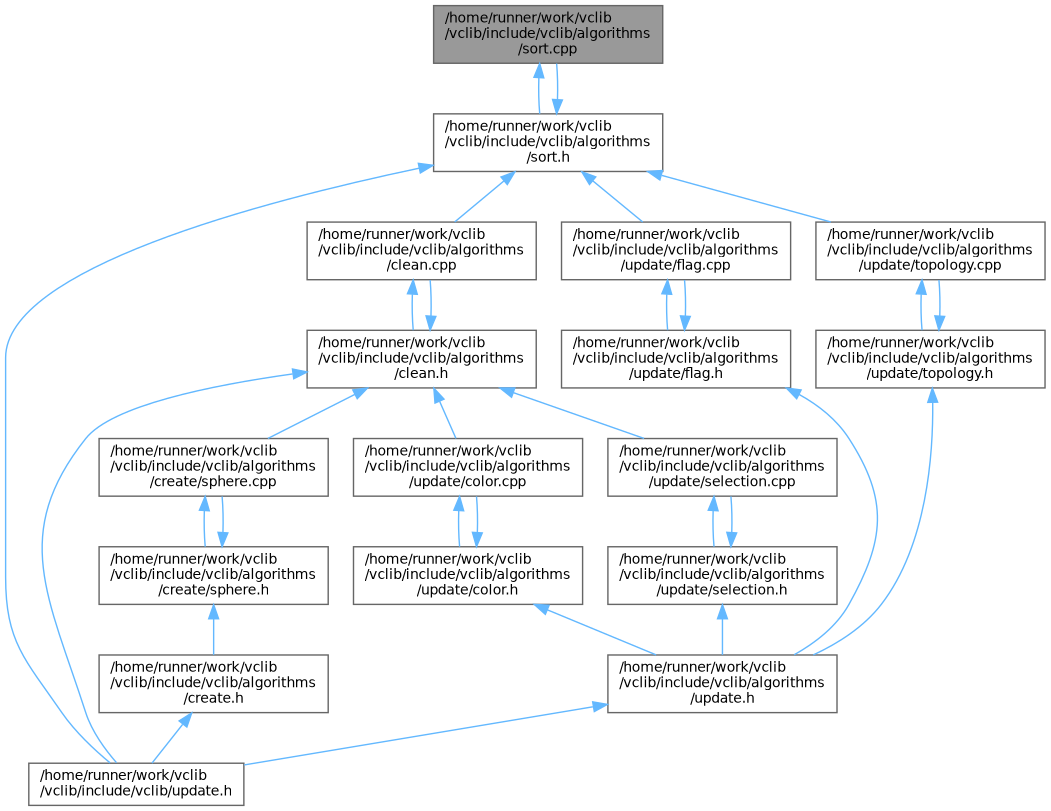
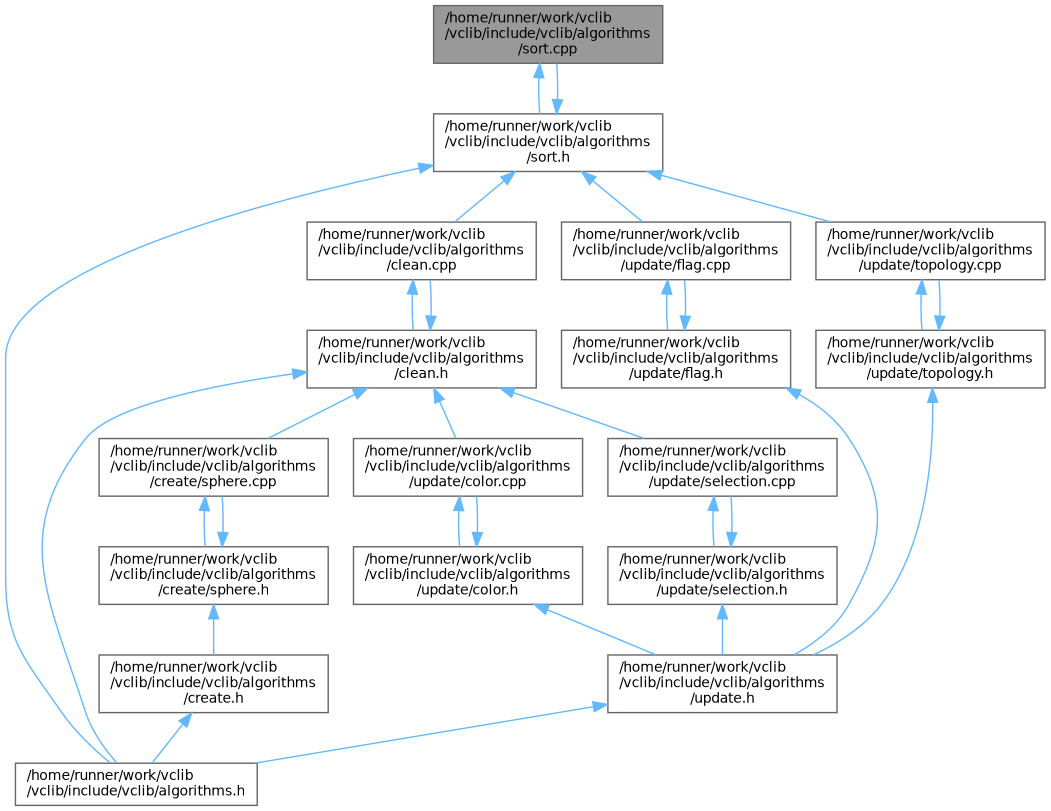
node "/home/runner/work/vclib /vclib/include/vclib/update.h": label "/home/runner/work/vclib /vclib/include/vclib/update.h" -> "/home/runner/work/vclib /vclib/include/vclib/algorithms.h"
